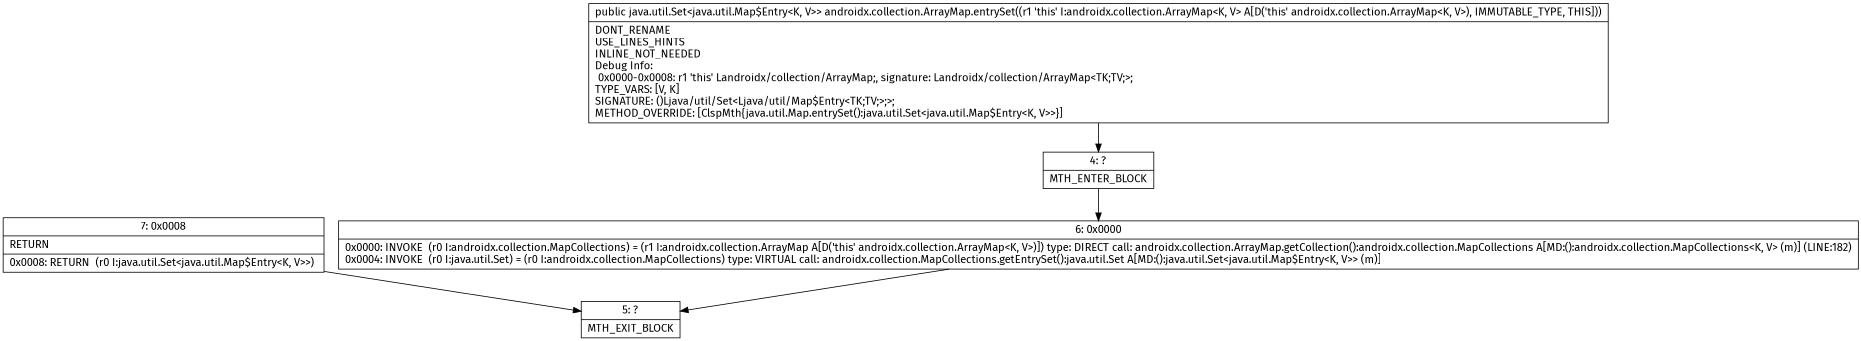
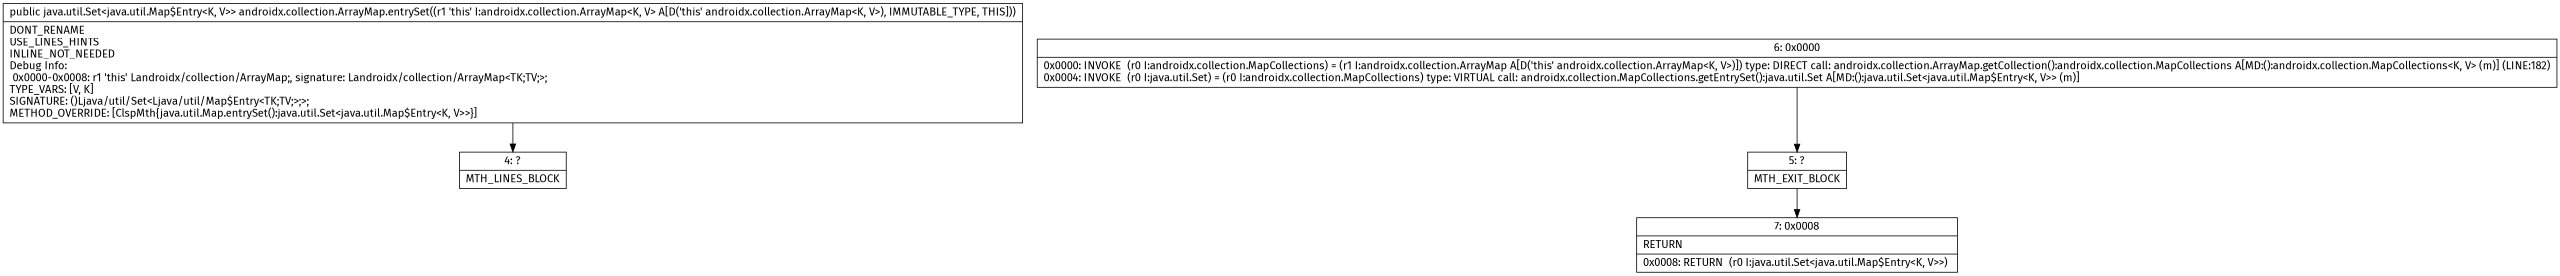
node "4: ?": text "MTH_ENTER_BLOCK" -> "MTH_LINES_BLOCK"
edge "4: ?" -> "6: 0x0000": removed
edge "7: 0x0008" -> "5: ?": reversed
